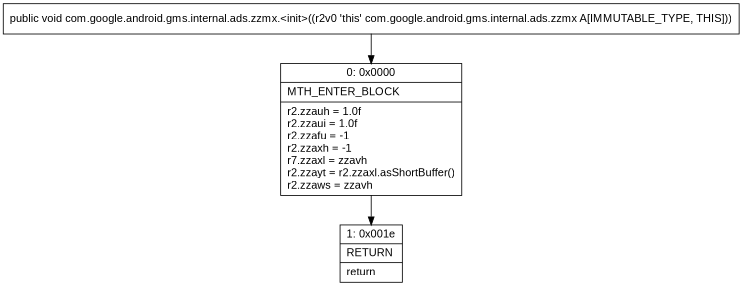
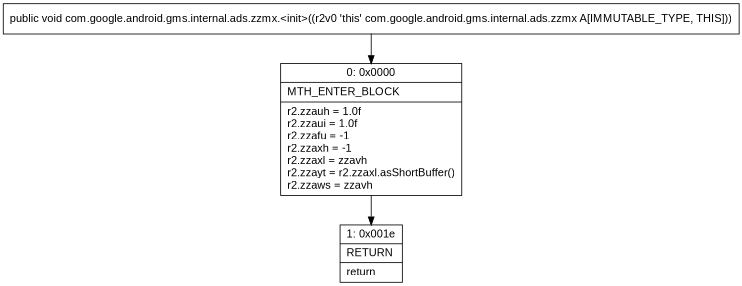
node "0: 0x0000": text "r7.zzaxl = zzavh" -> "r2.zzaxl = zzavh"
